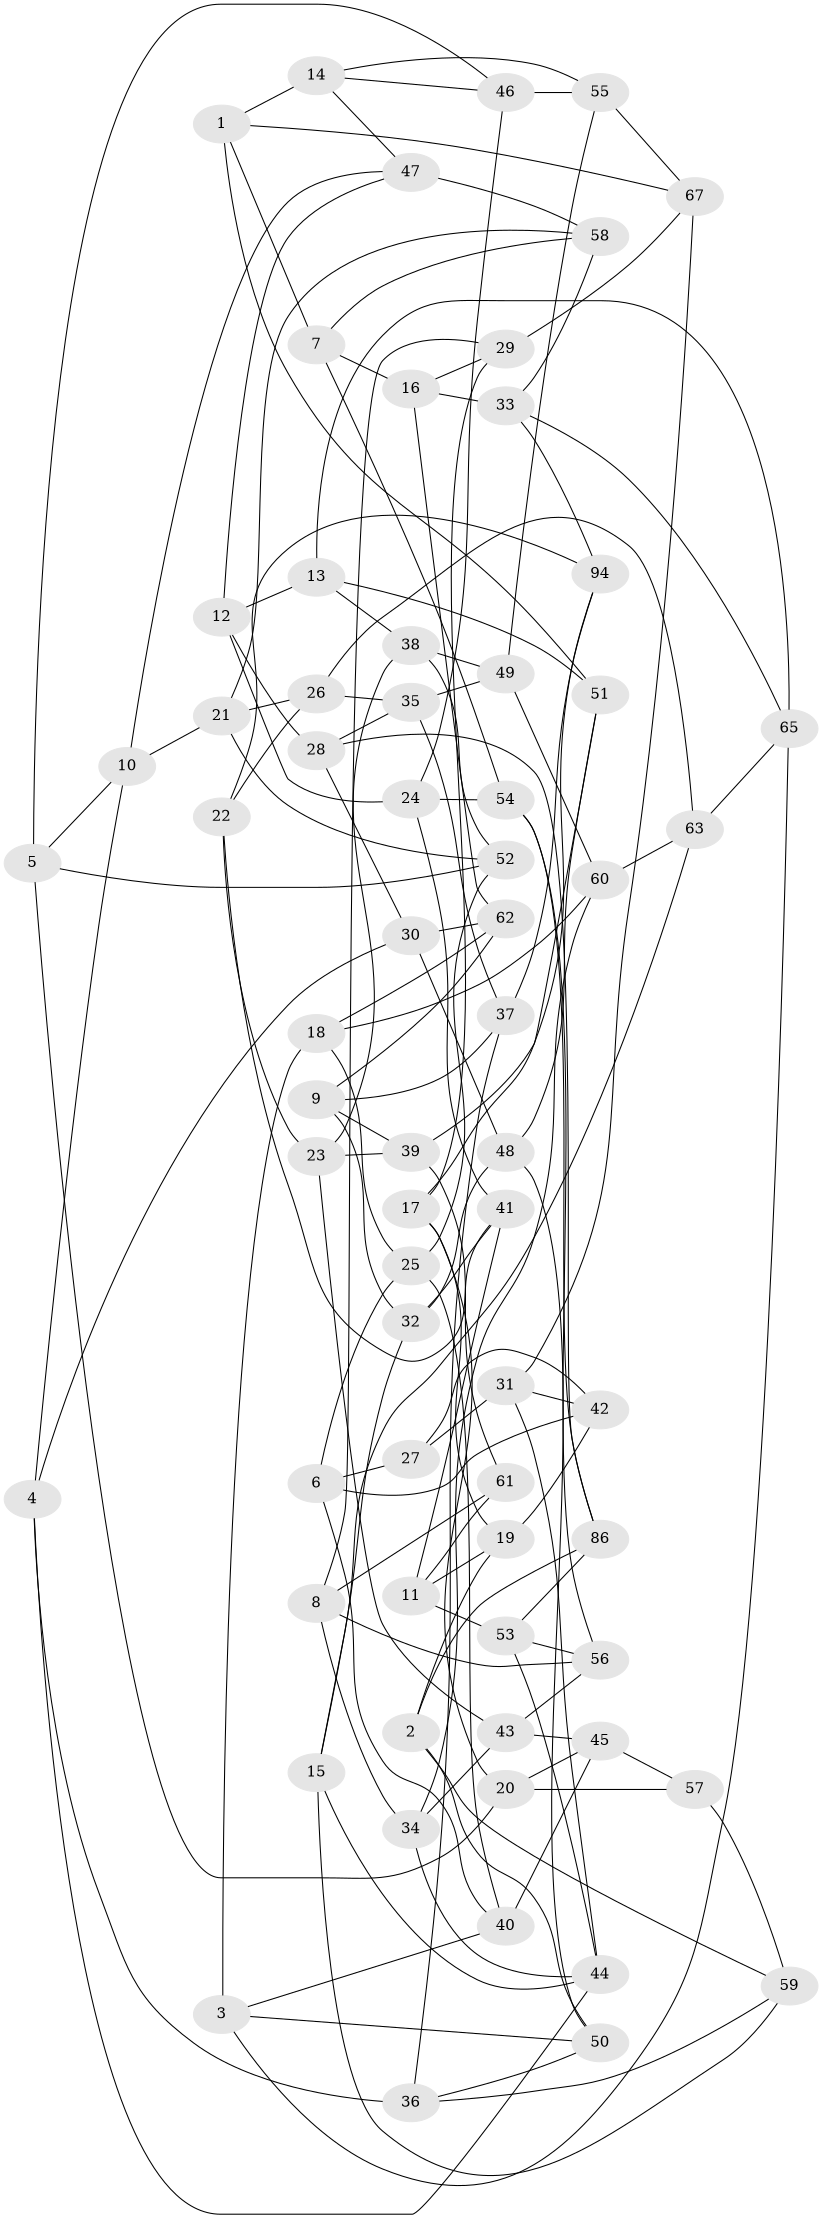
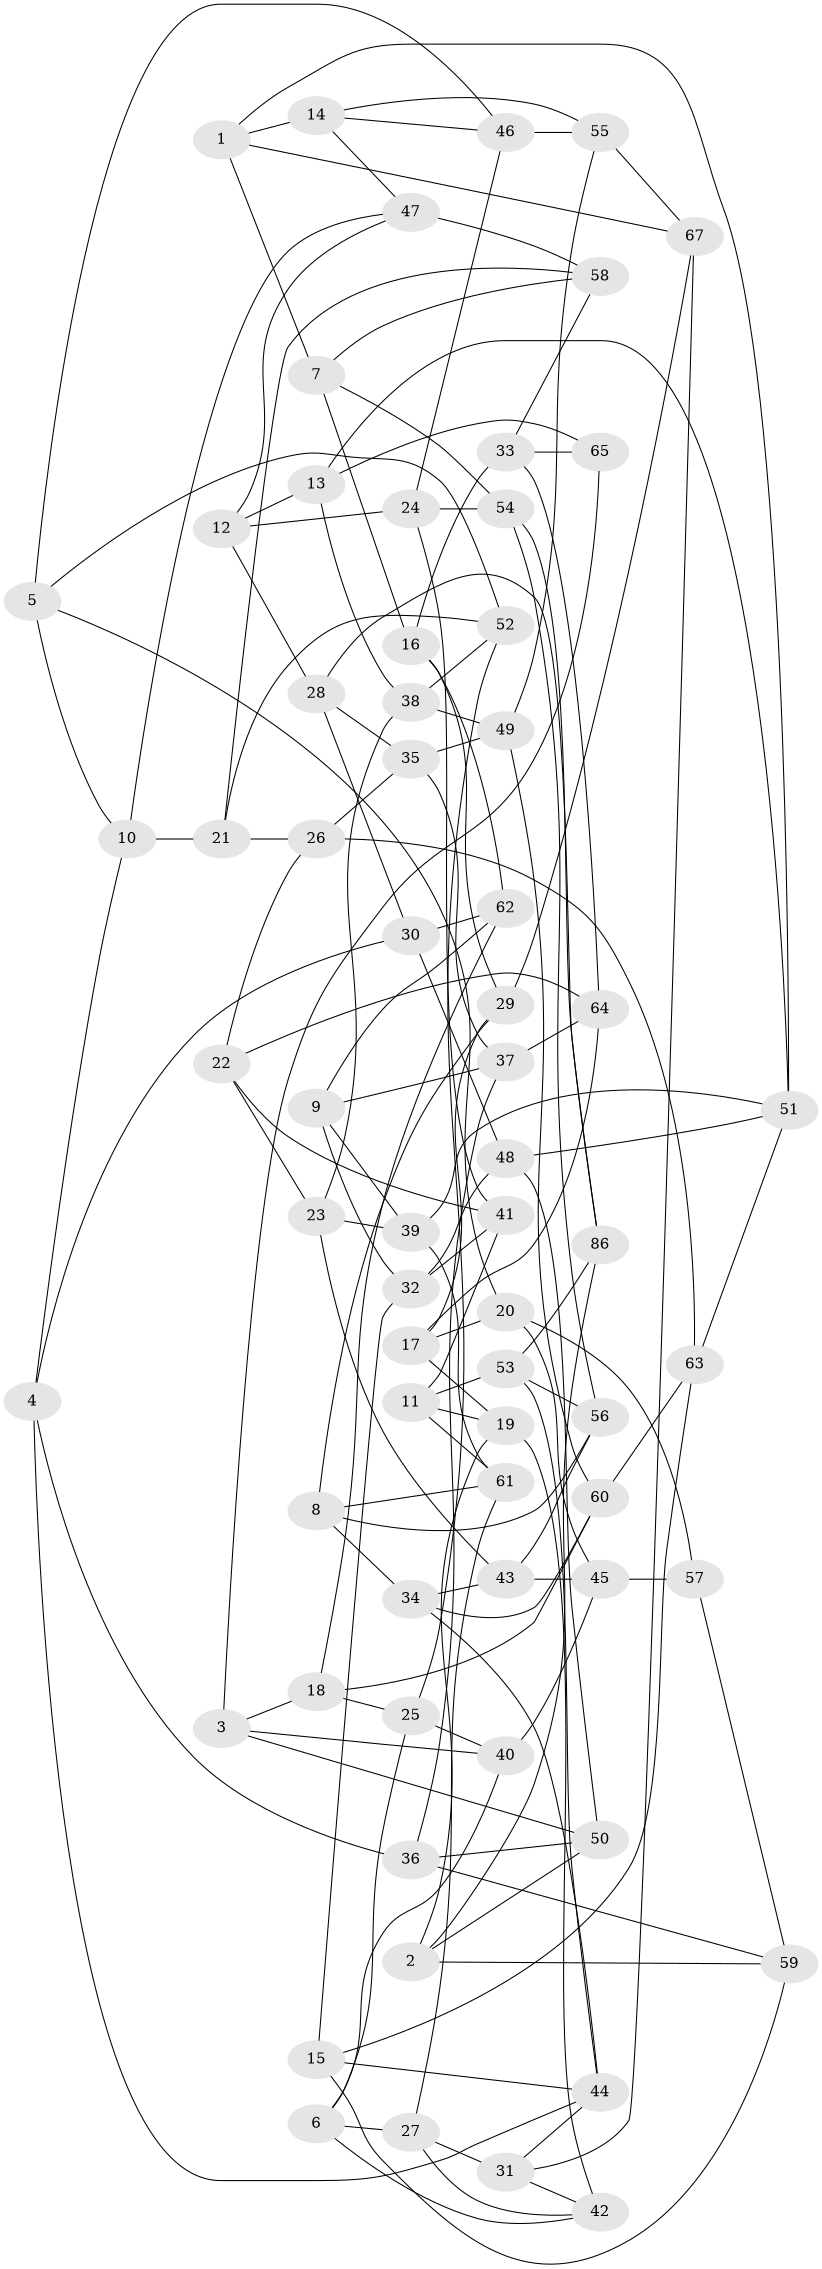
node "94": label "94" -> "64"
edge "65" -- "63": now "51" -- "63"
edge "61" -- "27": added
